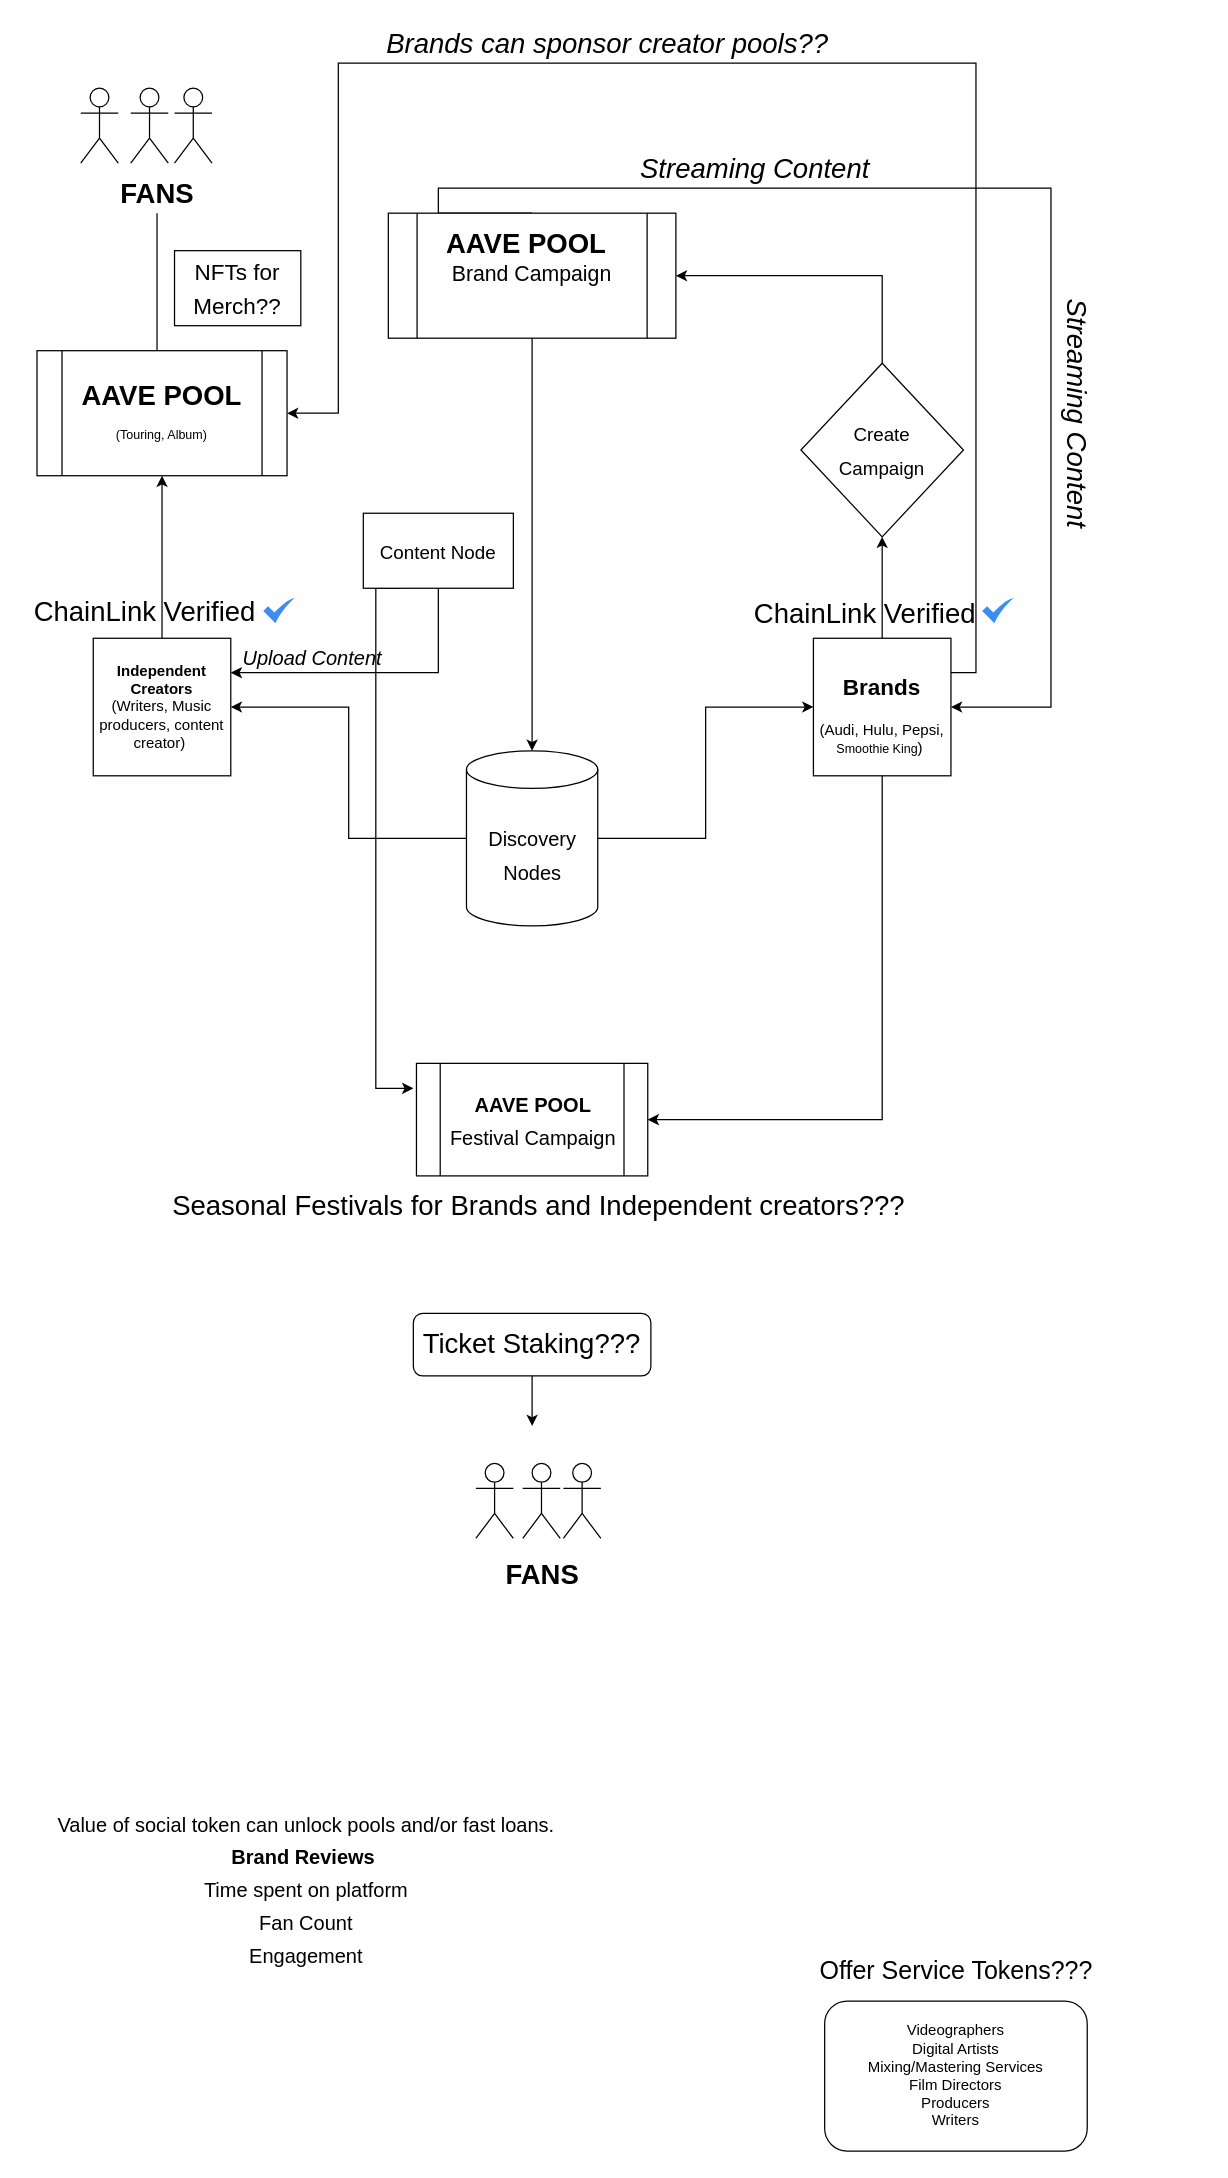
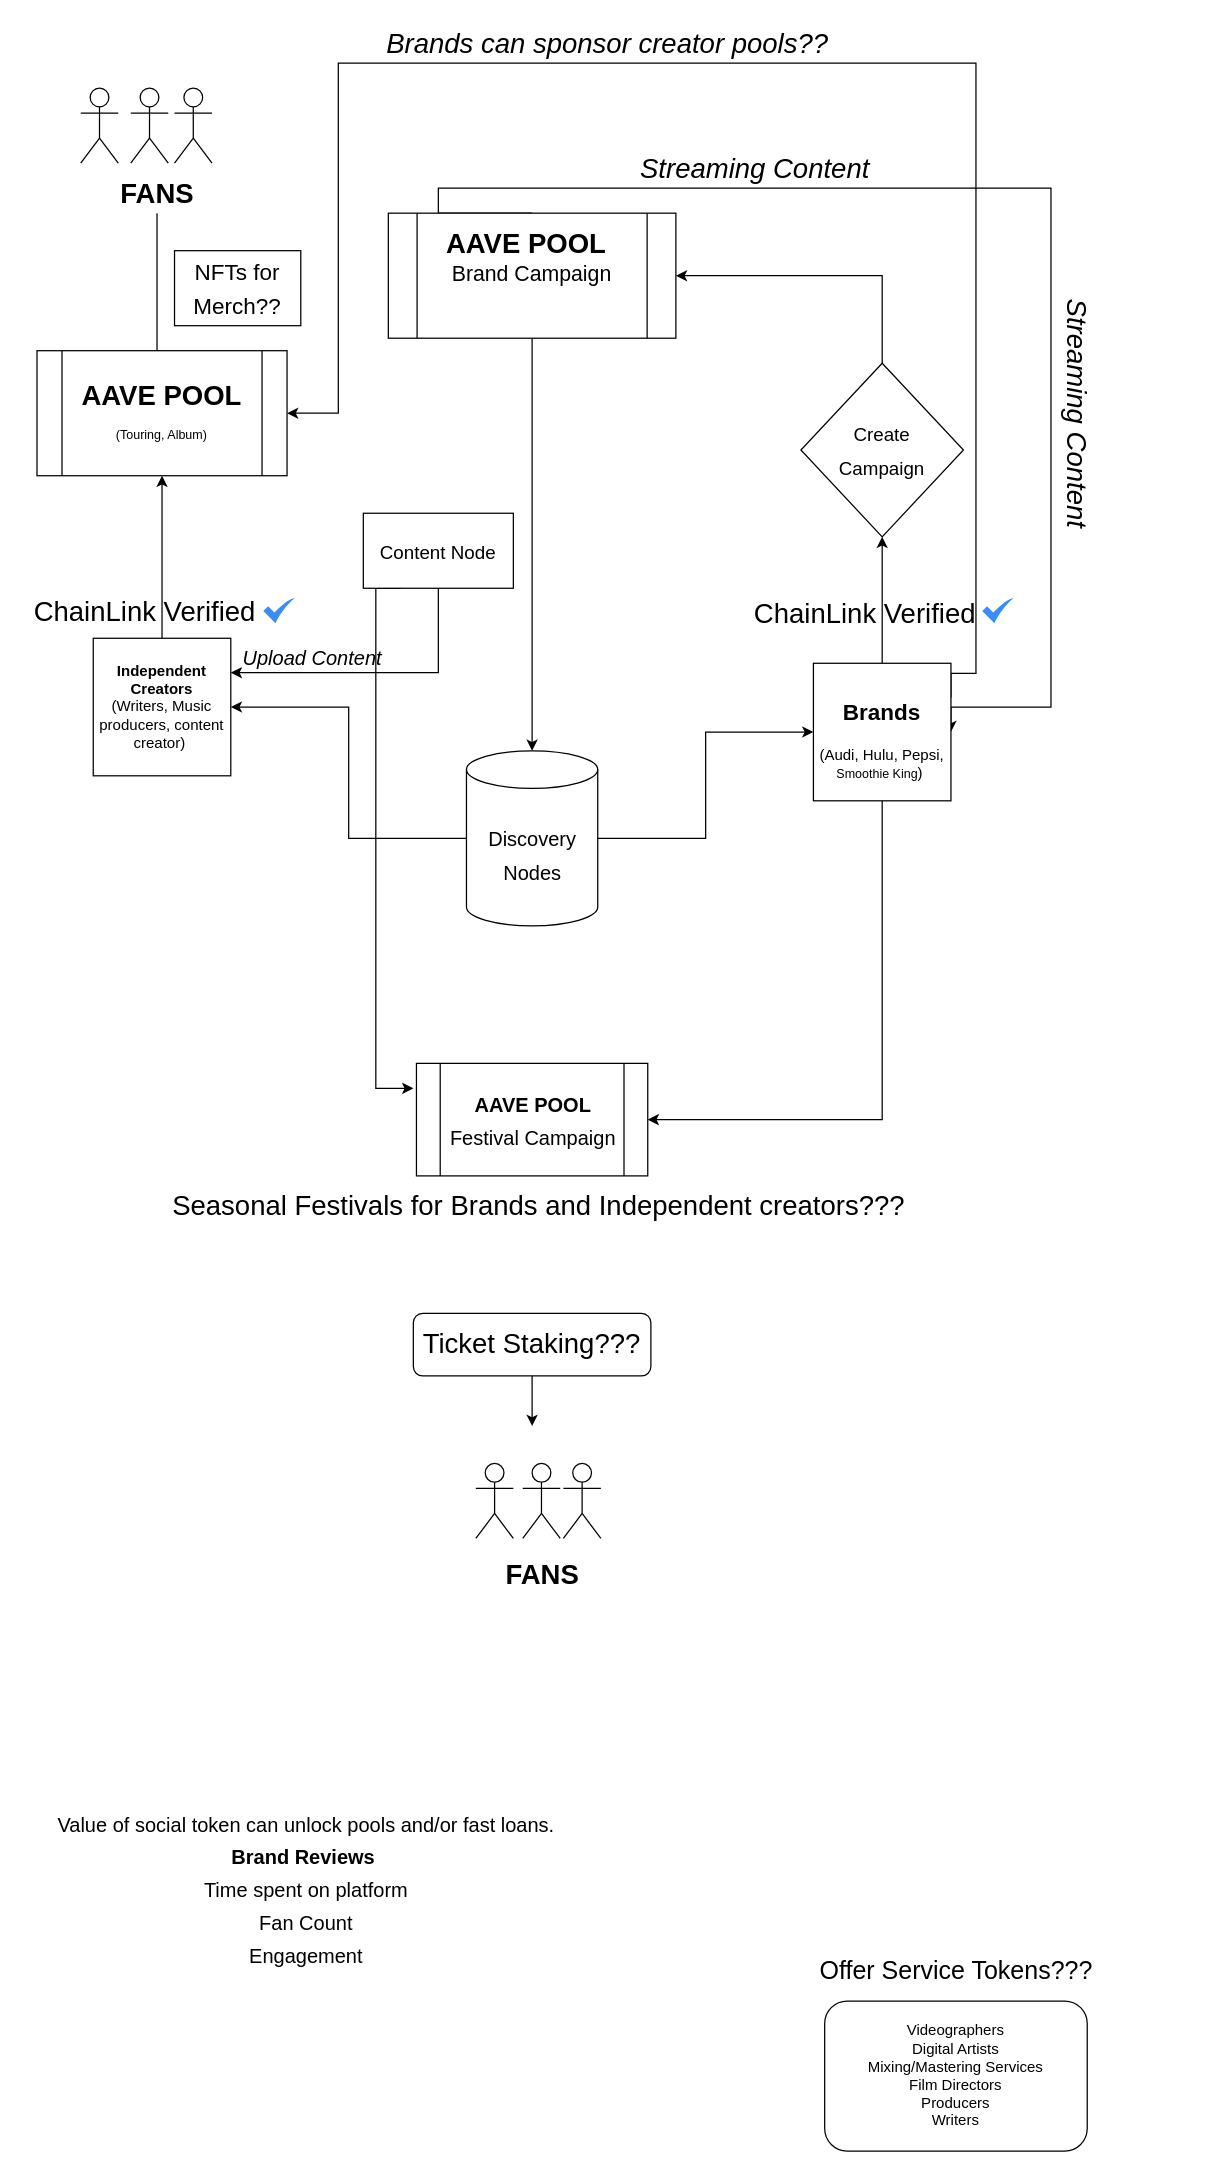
node "Brands(Audi, Hulu, Pepsi, Smoothie King)": moved (882, 707) -> (882, 732)
